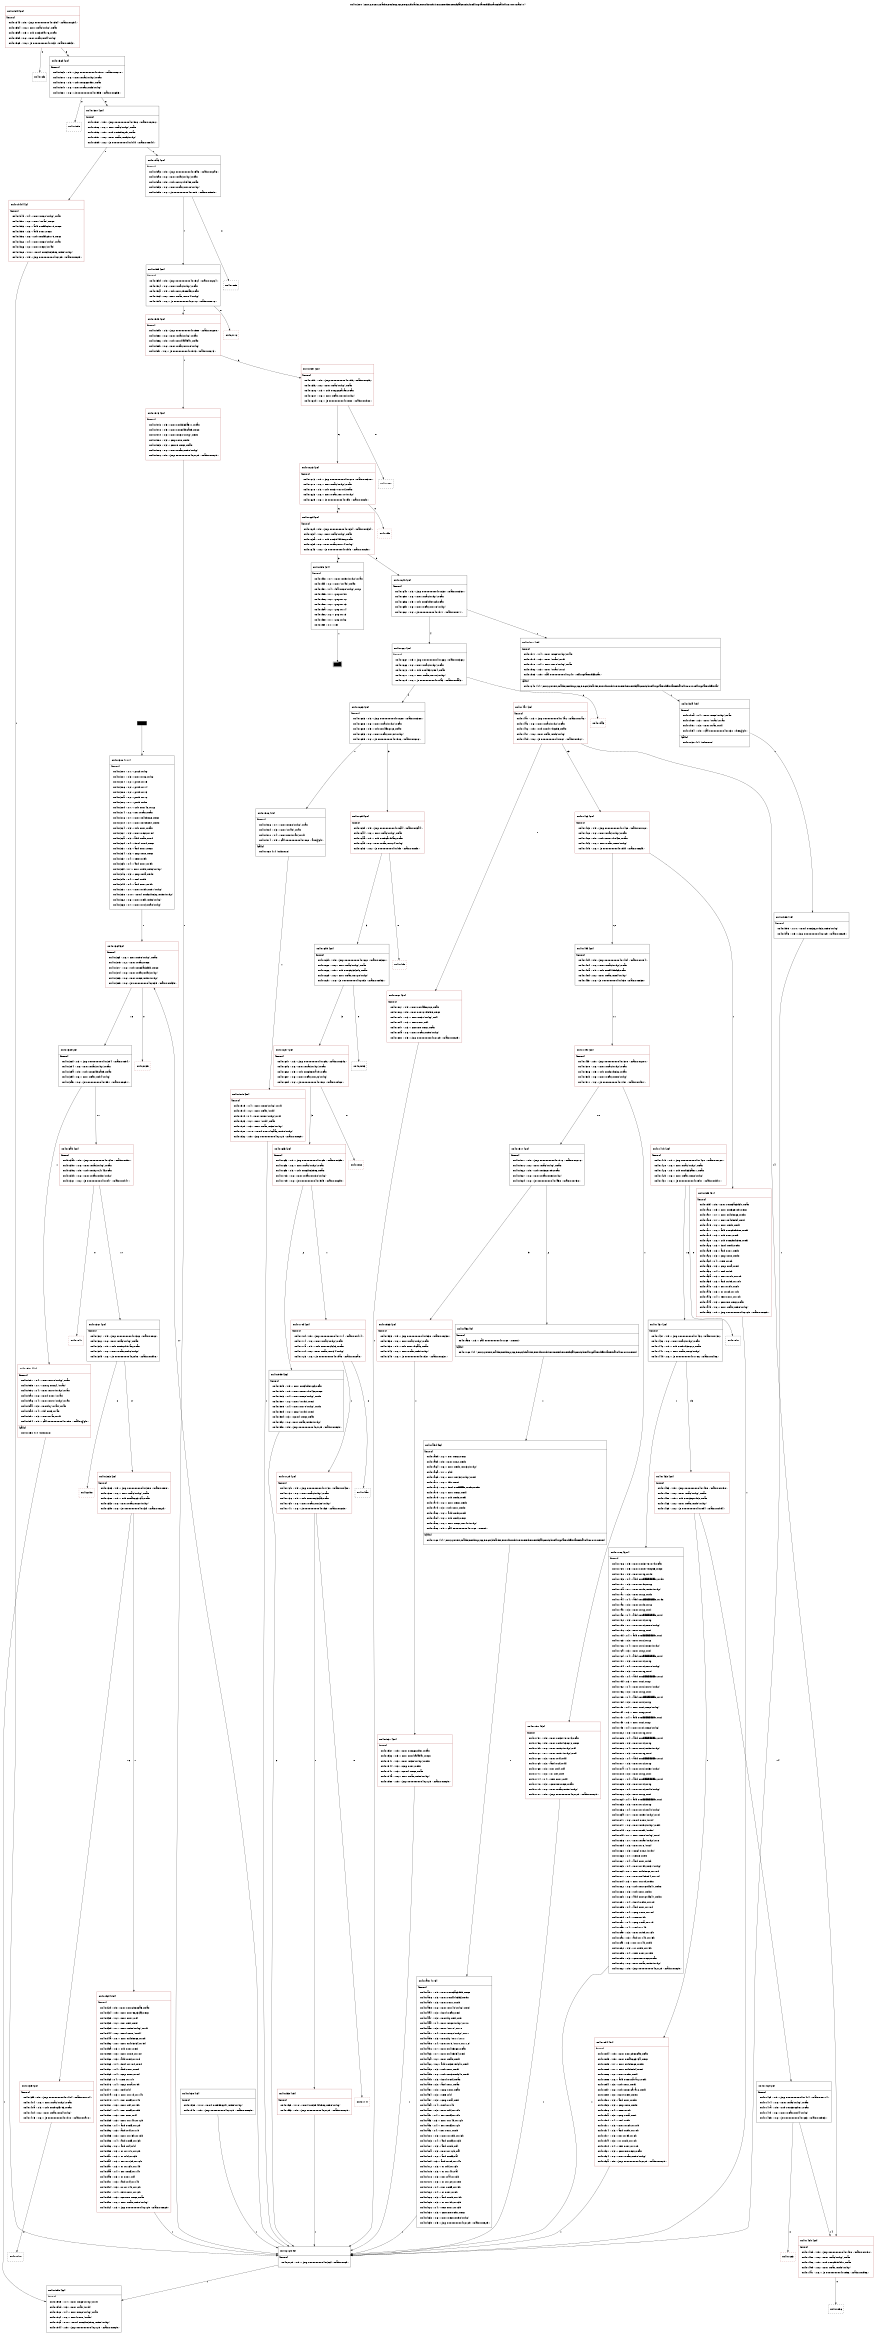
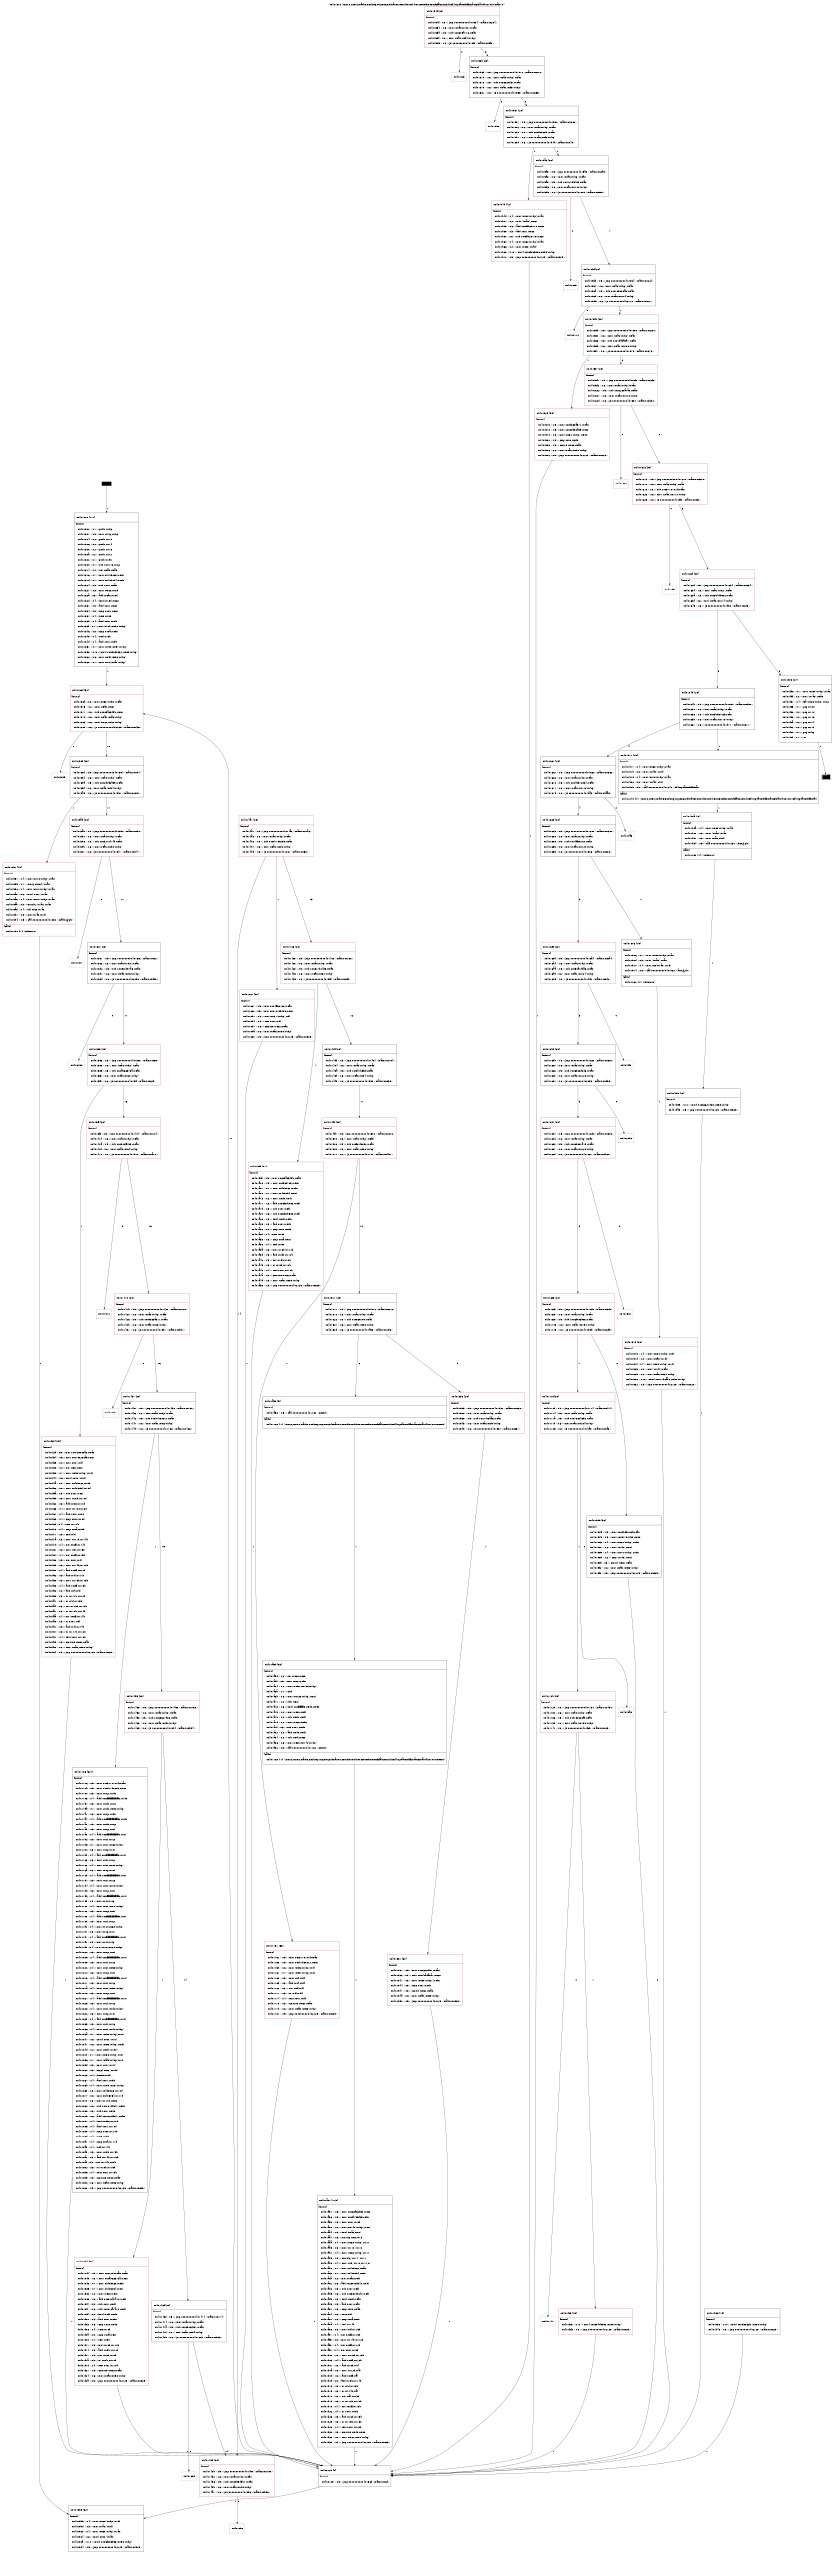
edge "0x4013ff [28]" -> "0x40141b [28]": added, label "16"
